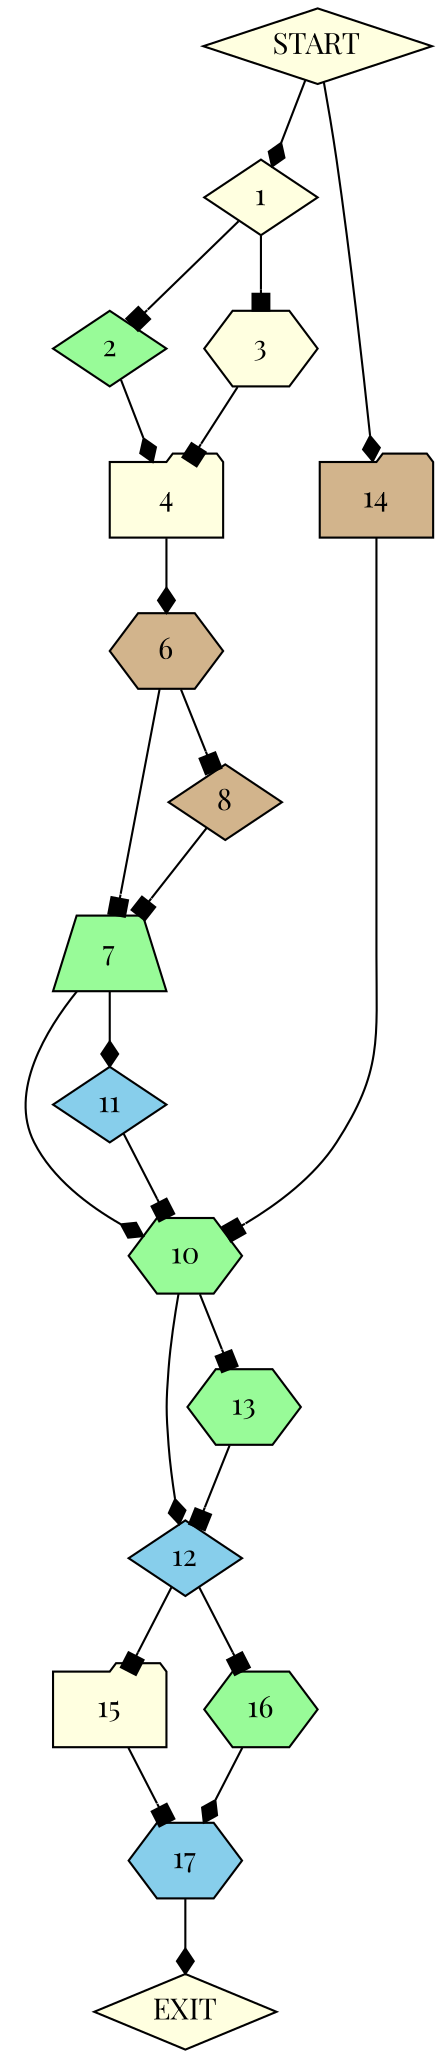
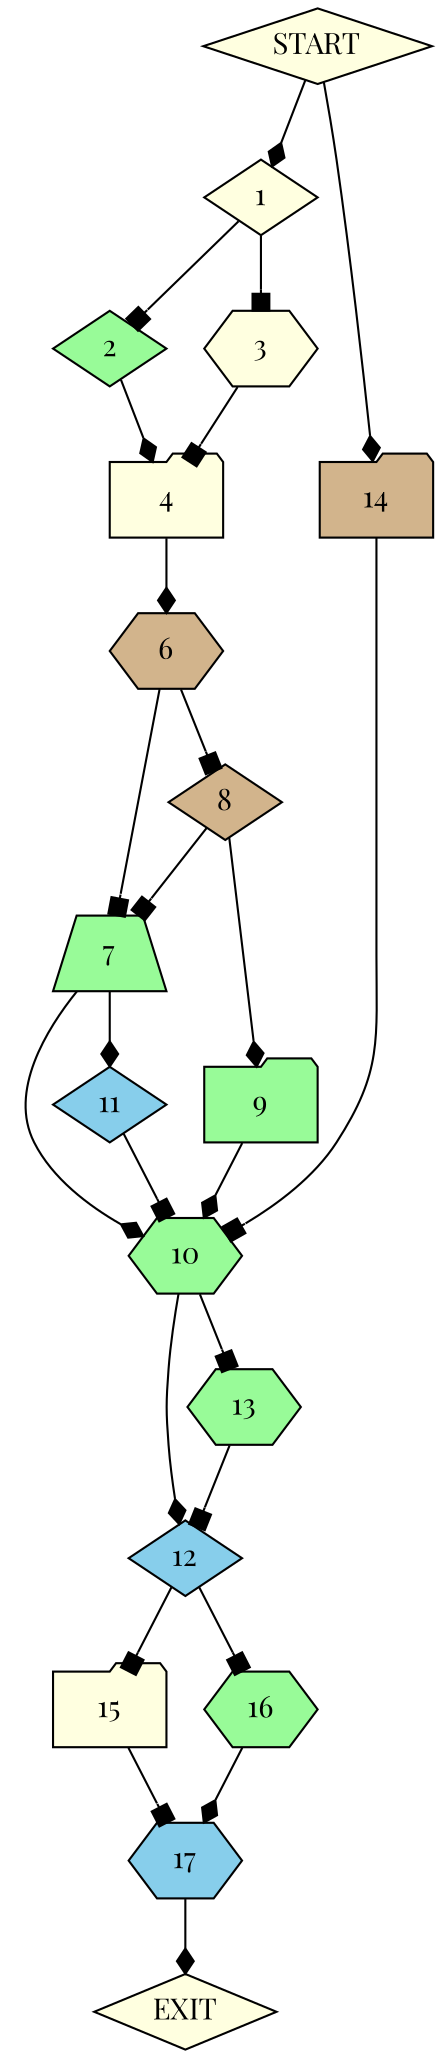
node "9": added
